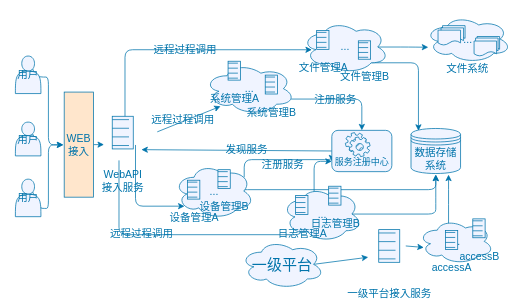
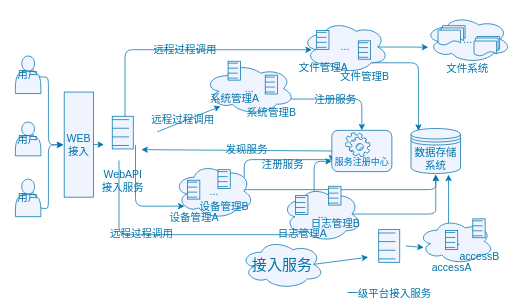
node "WEB接入": fillcolor #ffe6cc -> #f0f4ff
node "一级平台": label "一级平台" -> "接入服务"
